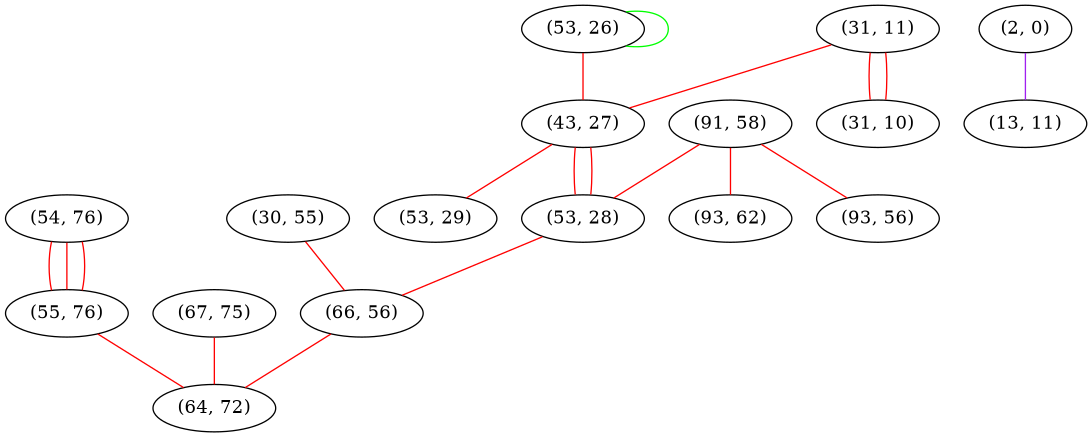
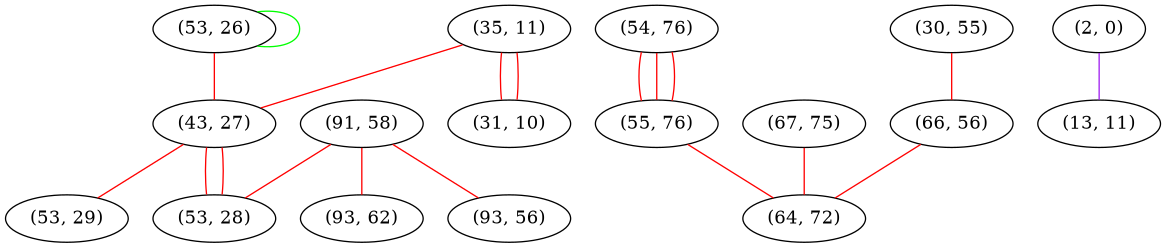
node "(31, 11)": label "(31, 11)" -> "(35, 11)"
edge "(53, 28)" -- "(66, 56)": removed
